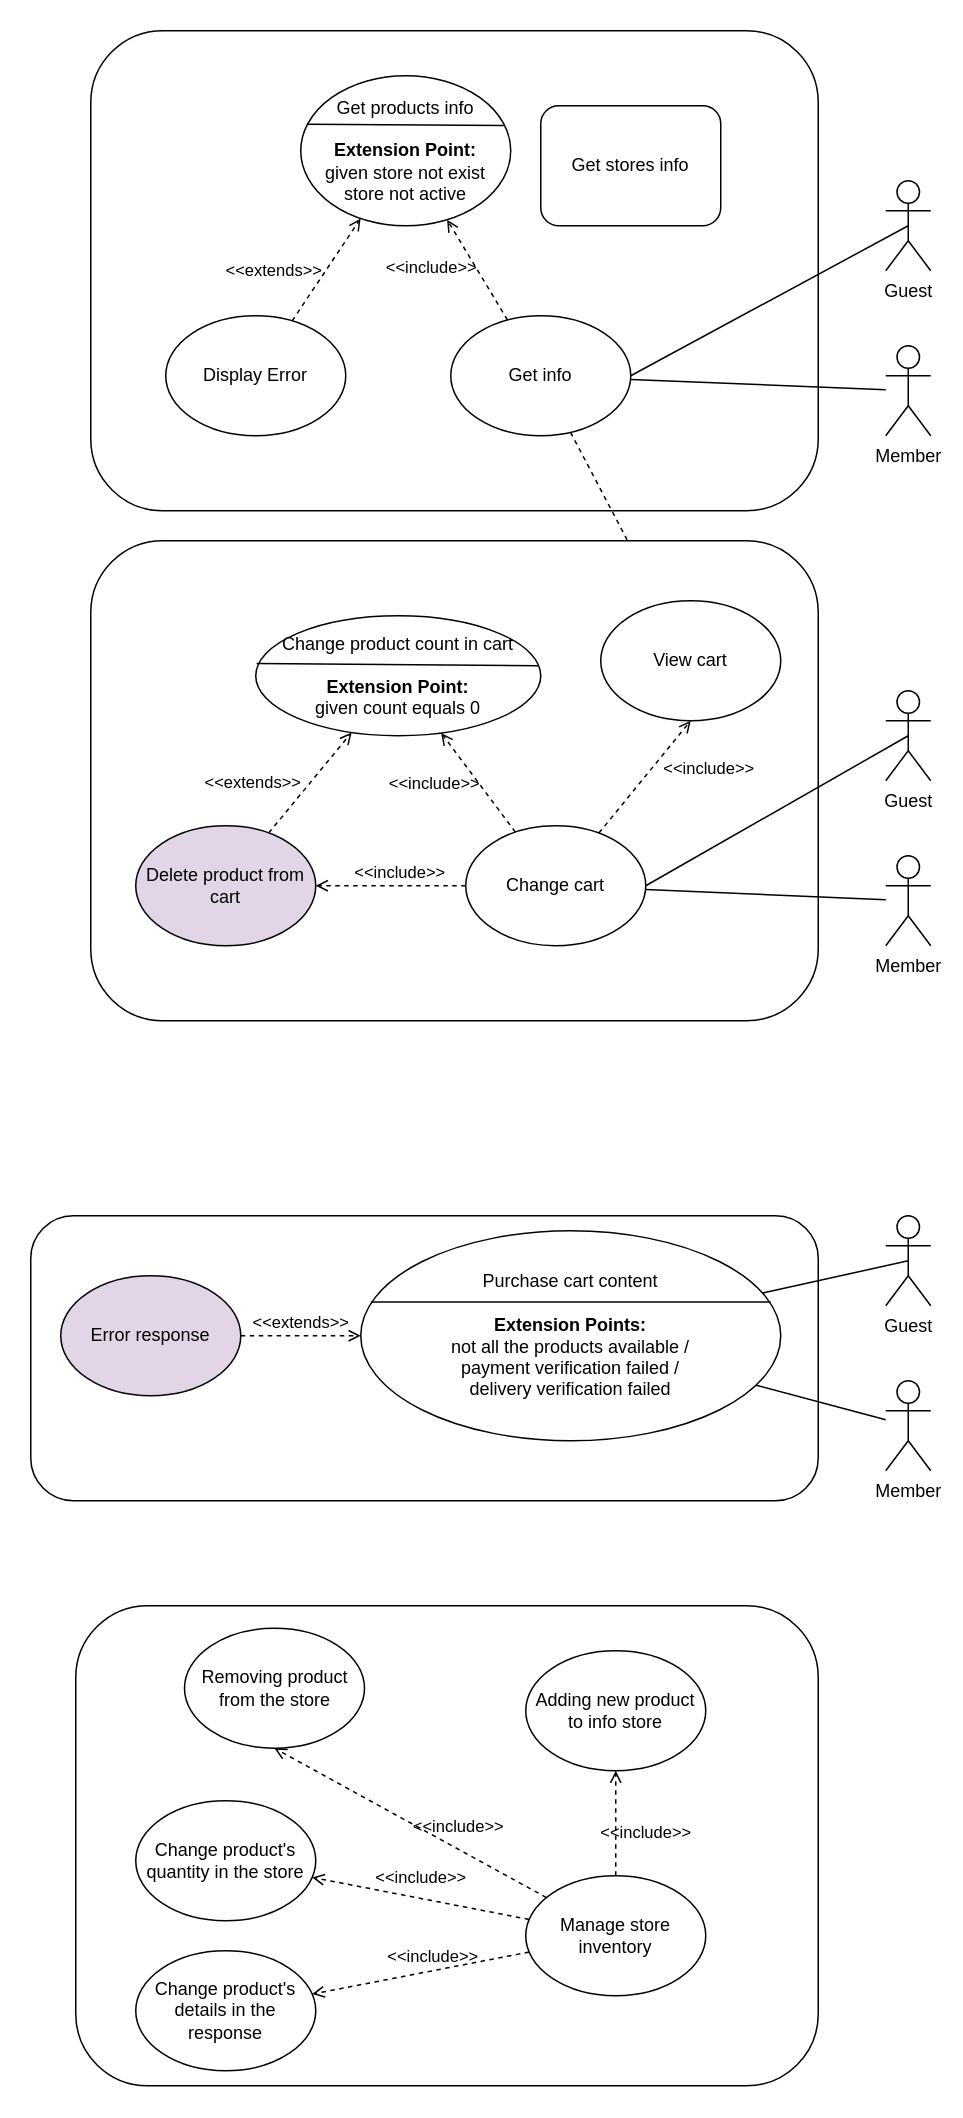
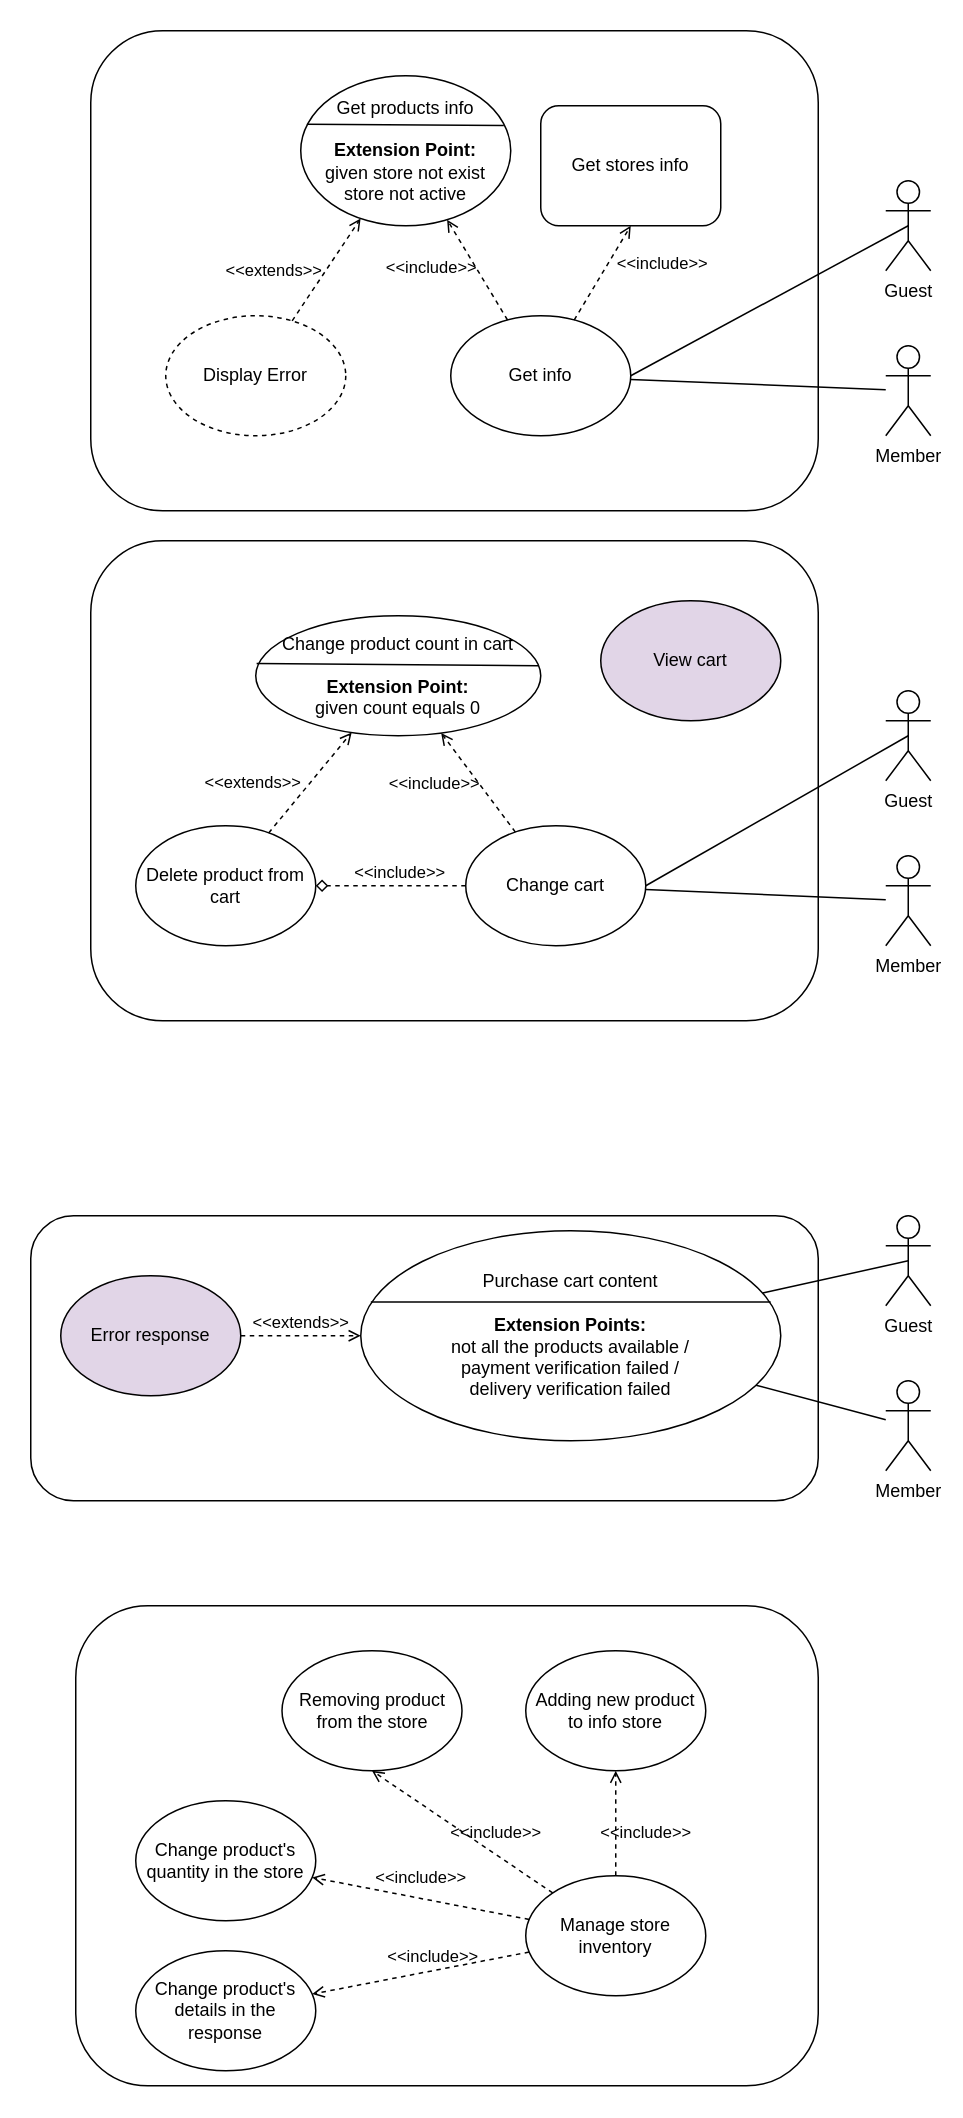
node "Display Error": style solid -> dashed
edge "Get info" -> "View cart": now "Get info" -> "Get stores info"
node "View cart": fillcolor #ffffff -> #e1d5e7
edge "Change cart" -> "View cart": removed, label "<<include>>"
node "Delete product from cart": fillcolor #e1d5e7 -> #ffffff
edge "Change cart" -> "Delete product from cart": arrowhead open -> diamond
node "Removing product from the store": moved (275, 1688) -> (372, 1711)
